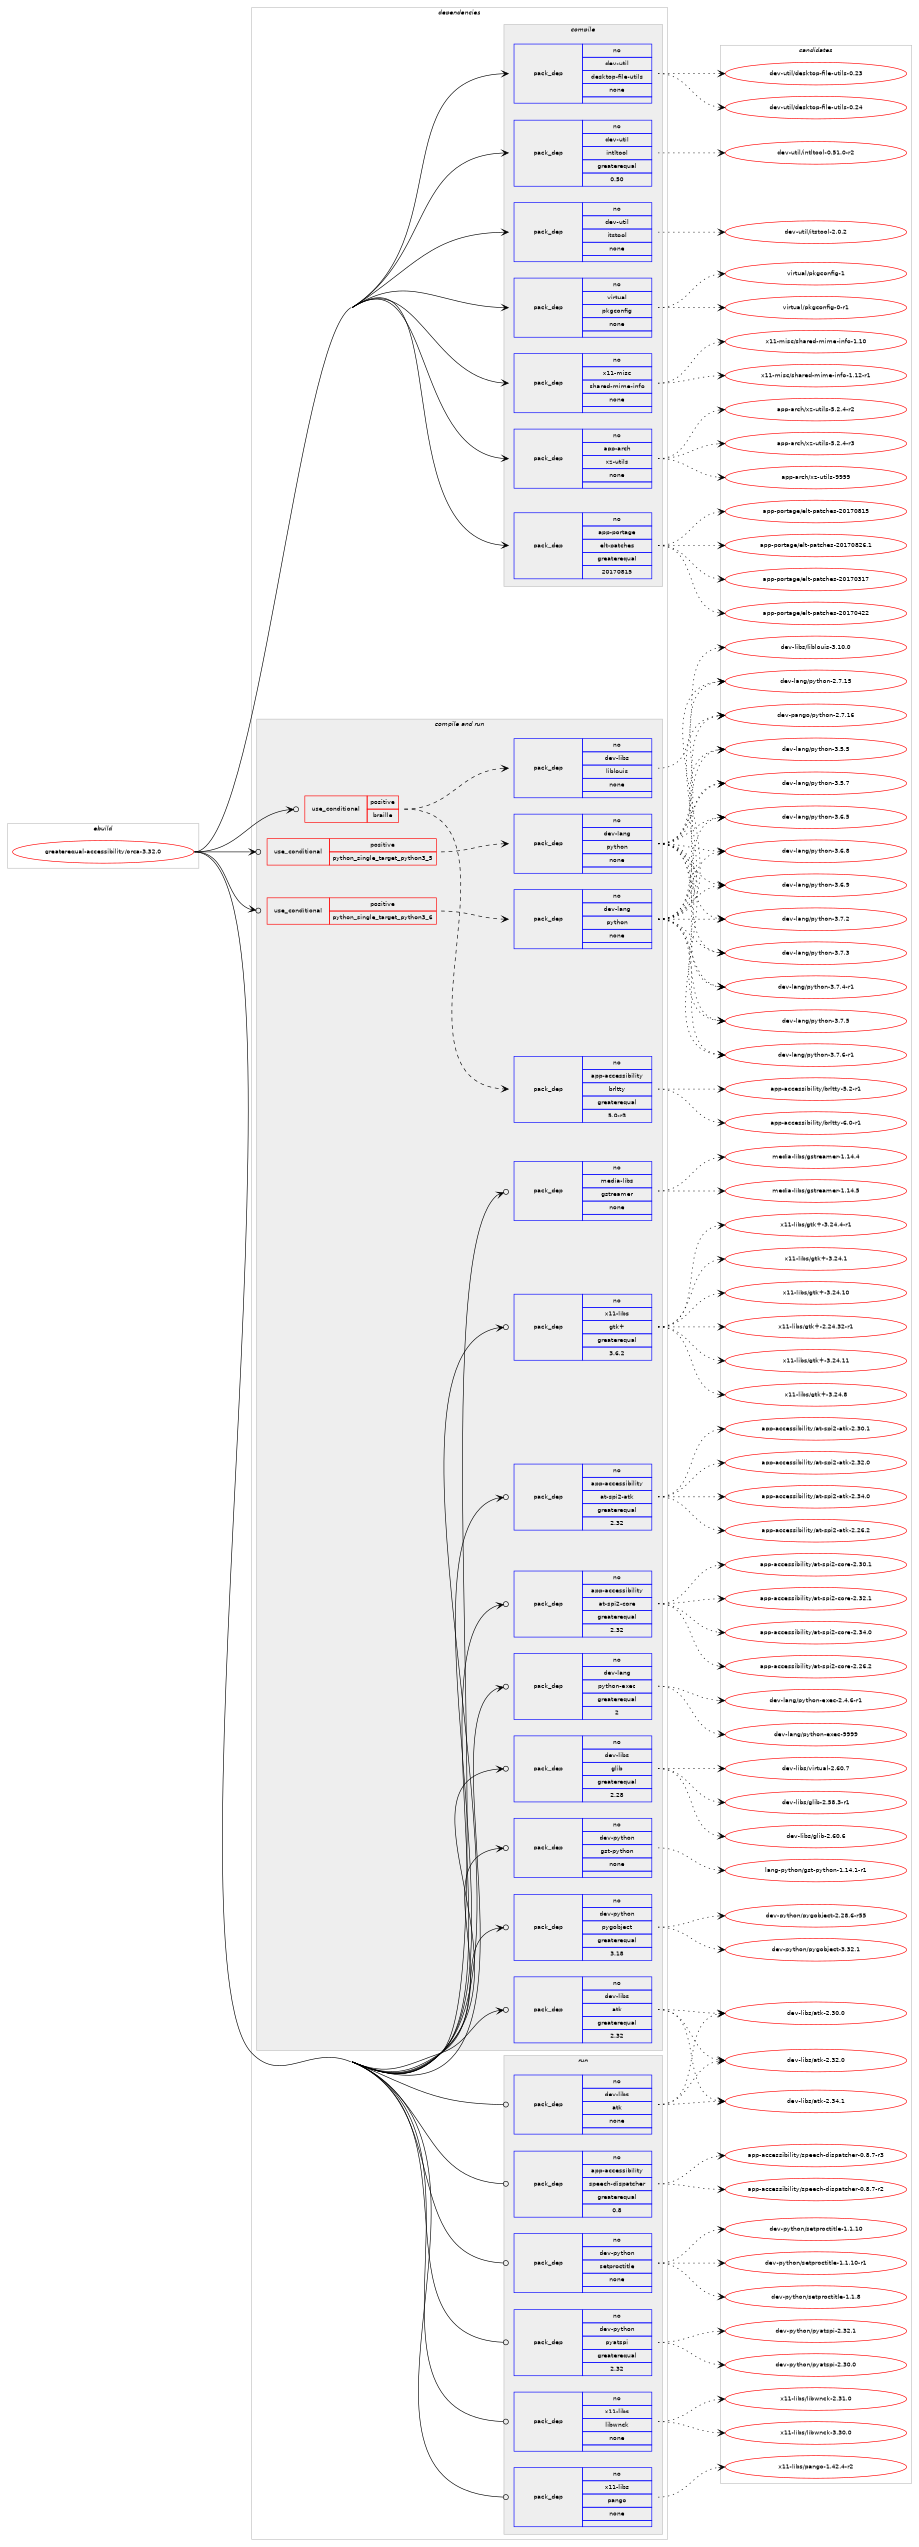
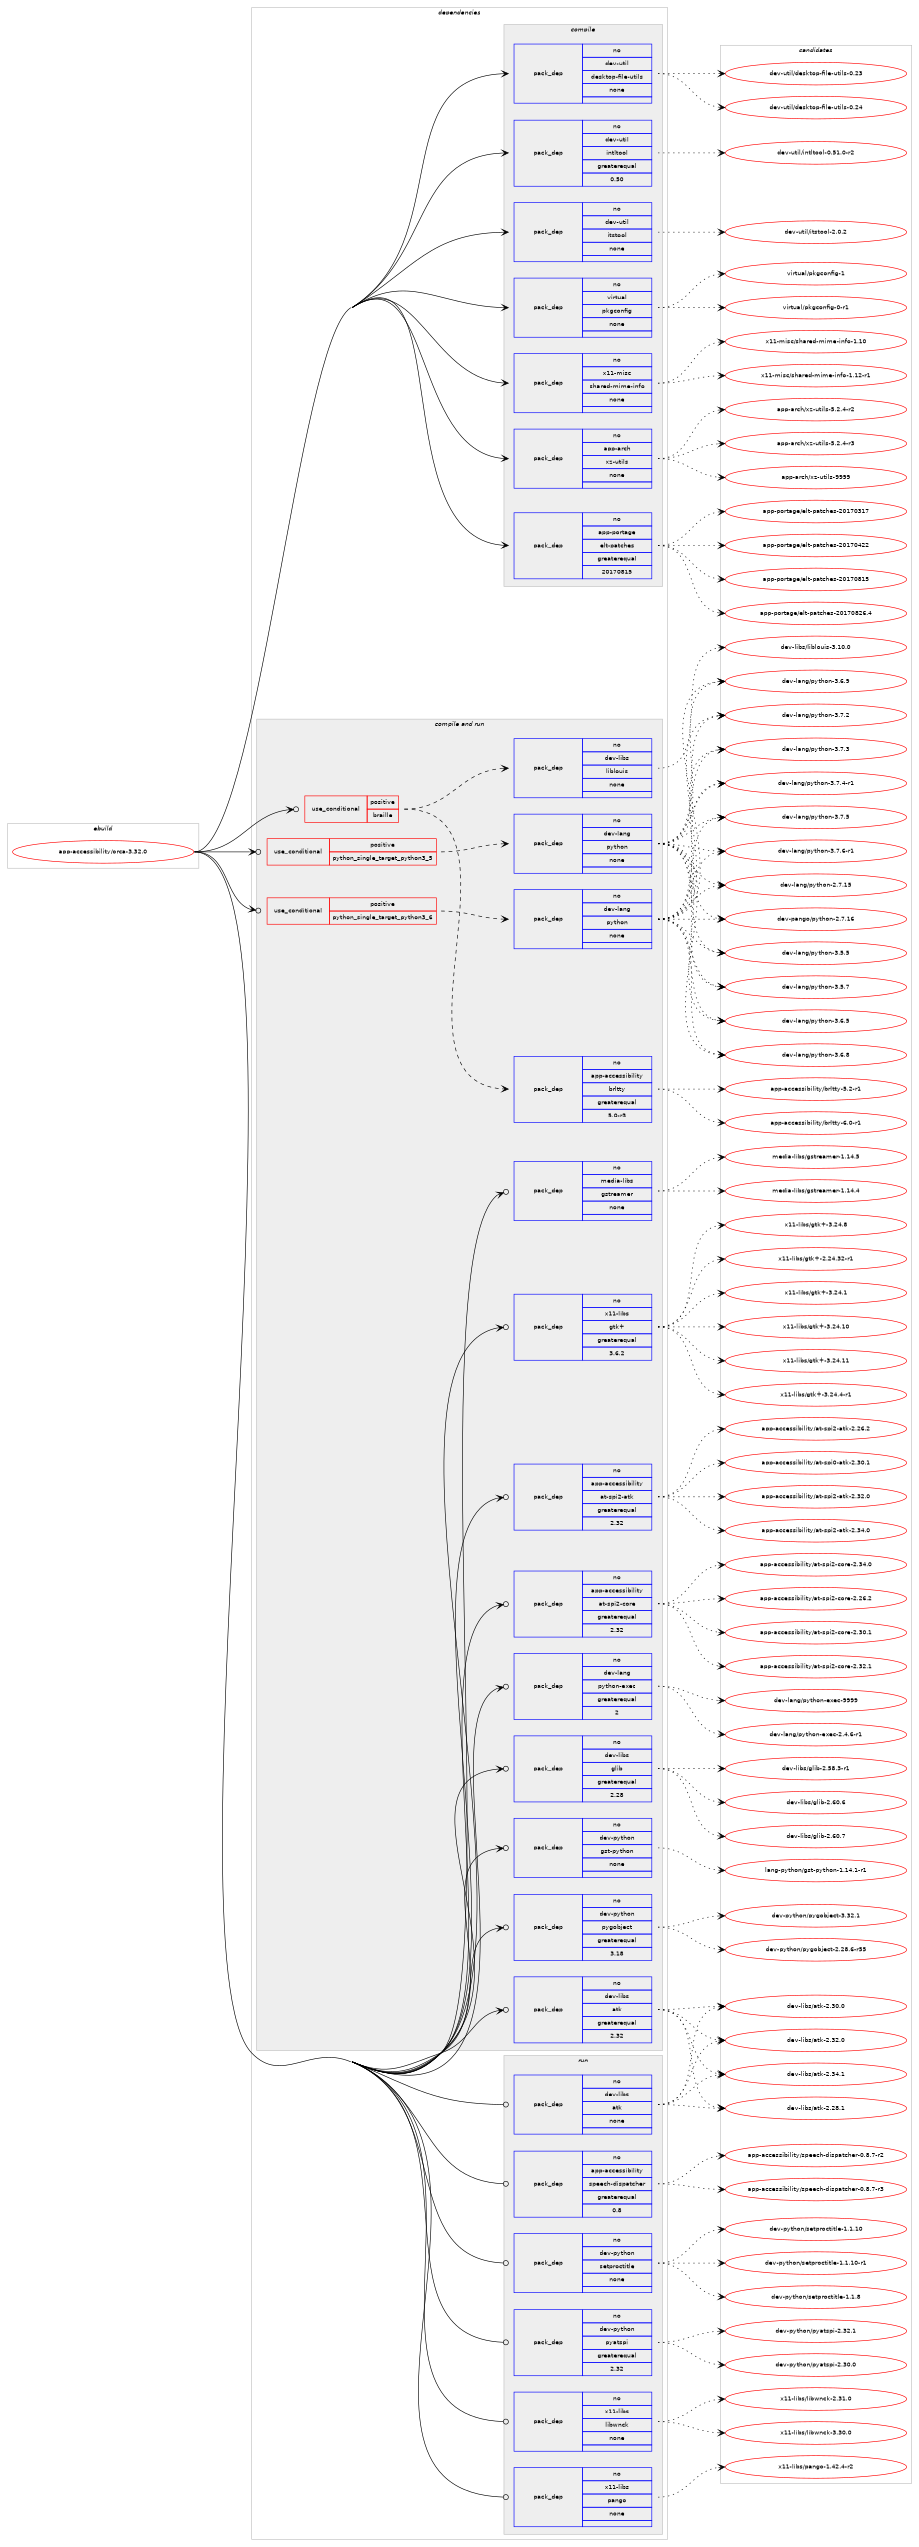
node "app-portage/elt-patches-20170826.1": label "app-portage/elt-patches-20170826.1" -> "app-portage/elt-patches-20170826.4"
node "greaterequal-accessibility/orca-3.32.0": label "greaterequal-accessibility/orca-3.32.0" -> "app-accessibility/orca-3.32.0"
node "app-accessibility/at-spi2-atk-2.30.1": label "app-accessibility/at-spi2-atk-2.30.1" -> "app-accessibility/at-spi0-atk-2.30.1"
node "dev-libs/virtual-2.60.7": label "dev-libs/virtual-2.60.7" -> "dev-libs/glib-2.60.7"
node "dev-libs/atk-2.28.1": added
